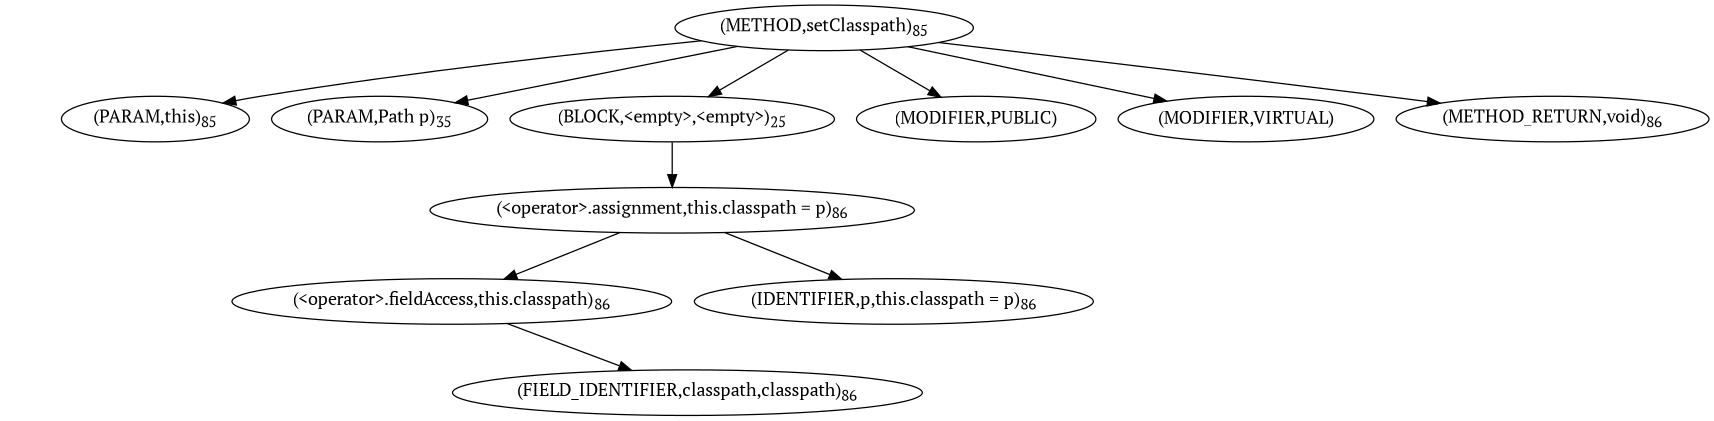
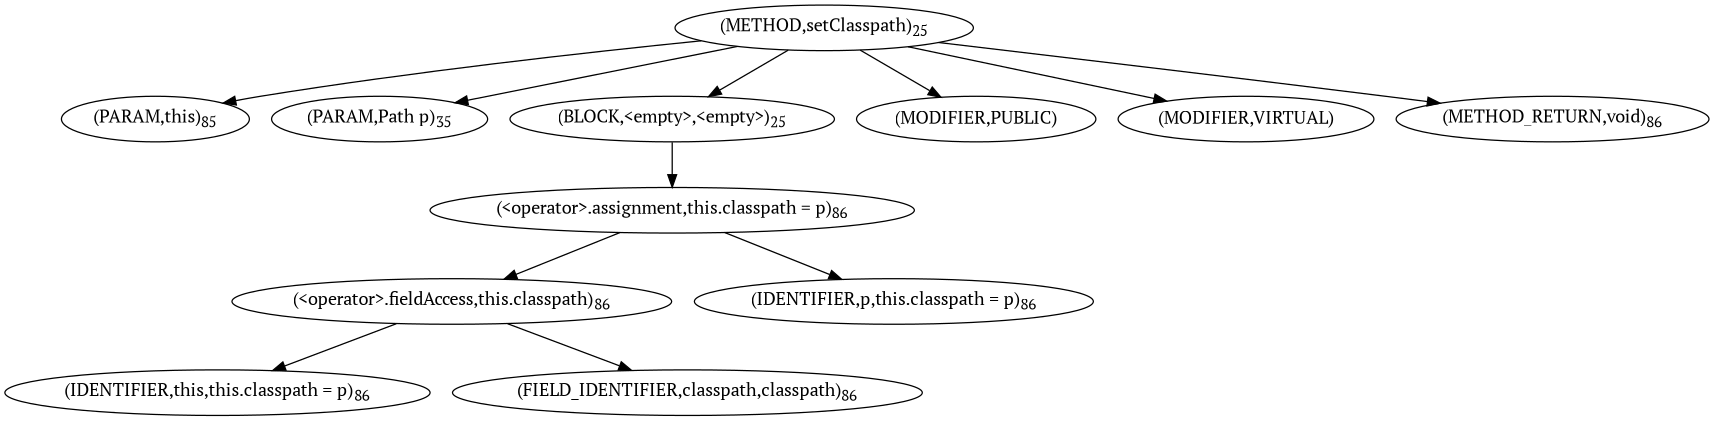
node "(METHOD,setClasspath)": text "85" -> "25"
node "(IDENTIFIER,this,this.classpath = p)": added
